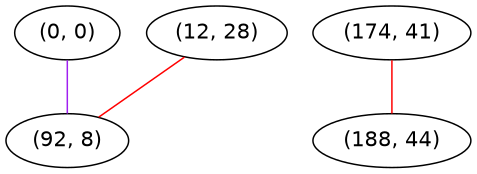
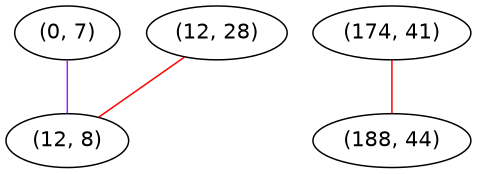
node "(0, 0)": label "(0, 0)" -> "(0, 7)"
node "(92, 8)": label "(92, 8)" -> "(12, 8)"
